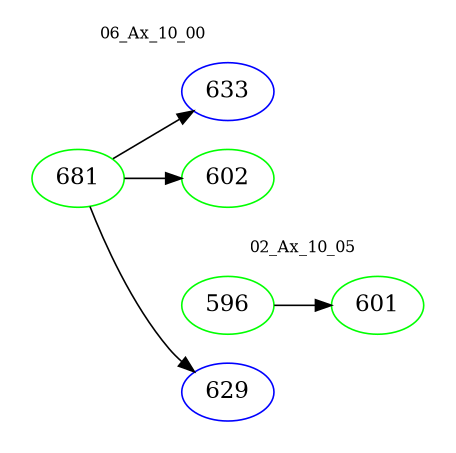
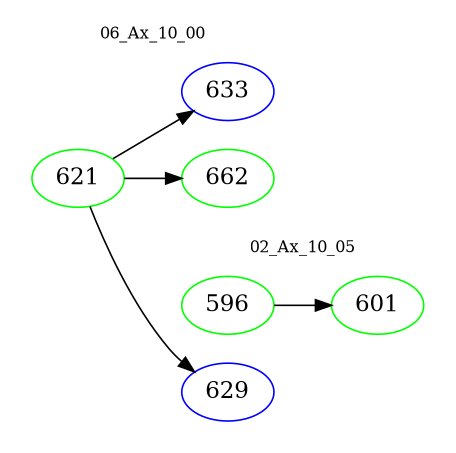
node "681": label "681" -> "621"
node "602": label "602" -> "662"
